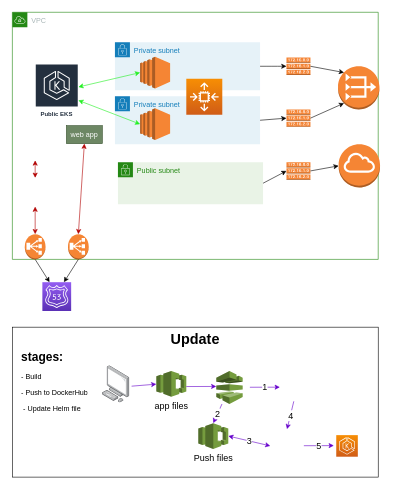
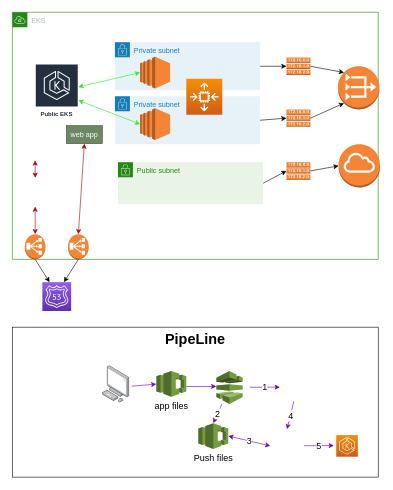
node "VPC": label "VPC" -> "EKS"
node "Update": label "Update" -> "PipeLine"
node "stages:- Build - Push to DockerHub - Update Helm file": removed
